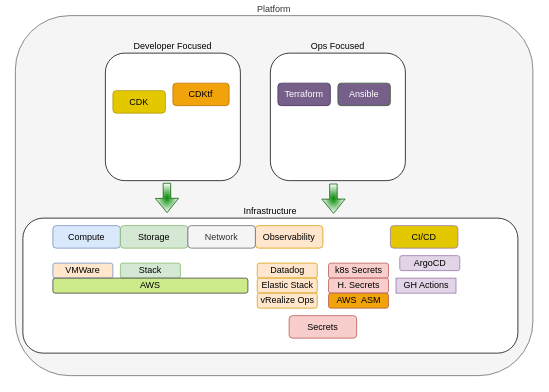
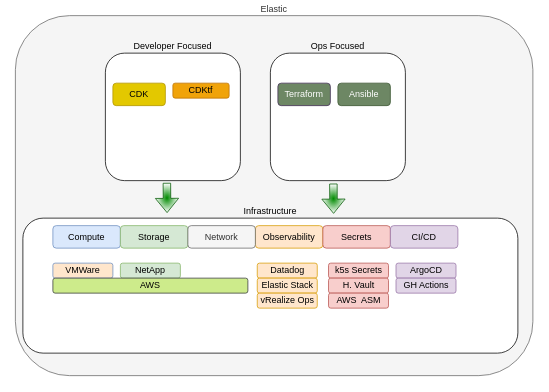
node "Platform": label "Platform" -> "Elastic"
node "CDKtf": size 56x23 -> 56x15
node "Terraform": fillcolor #76608a -> #6d8764
node "Ansible": fillcolor #76608a -> #6d8764
node "CDK": moved (139, 102) -> (139, 94)
node "CI/CD": fillcolor #e3c800 -> #e1d5e7
node "ArgoCD": moved (430, 263) -> (426, 270)
node "Stack": label "Stack" -> "NetApp"
node "k8s Secrets": label "k8s Secrets" -> "k5s Secrets"
node "H. Secrets": label "H. Secrets" -> "H. Vault"
node "GH Actions": shape rectangle -> rounded rectangle
node "AWS ASM": fillcolor #f0a30a -> #f8cecc
node "Secrets": moved (323, 327) -> (357, 237)
